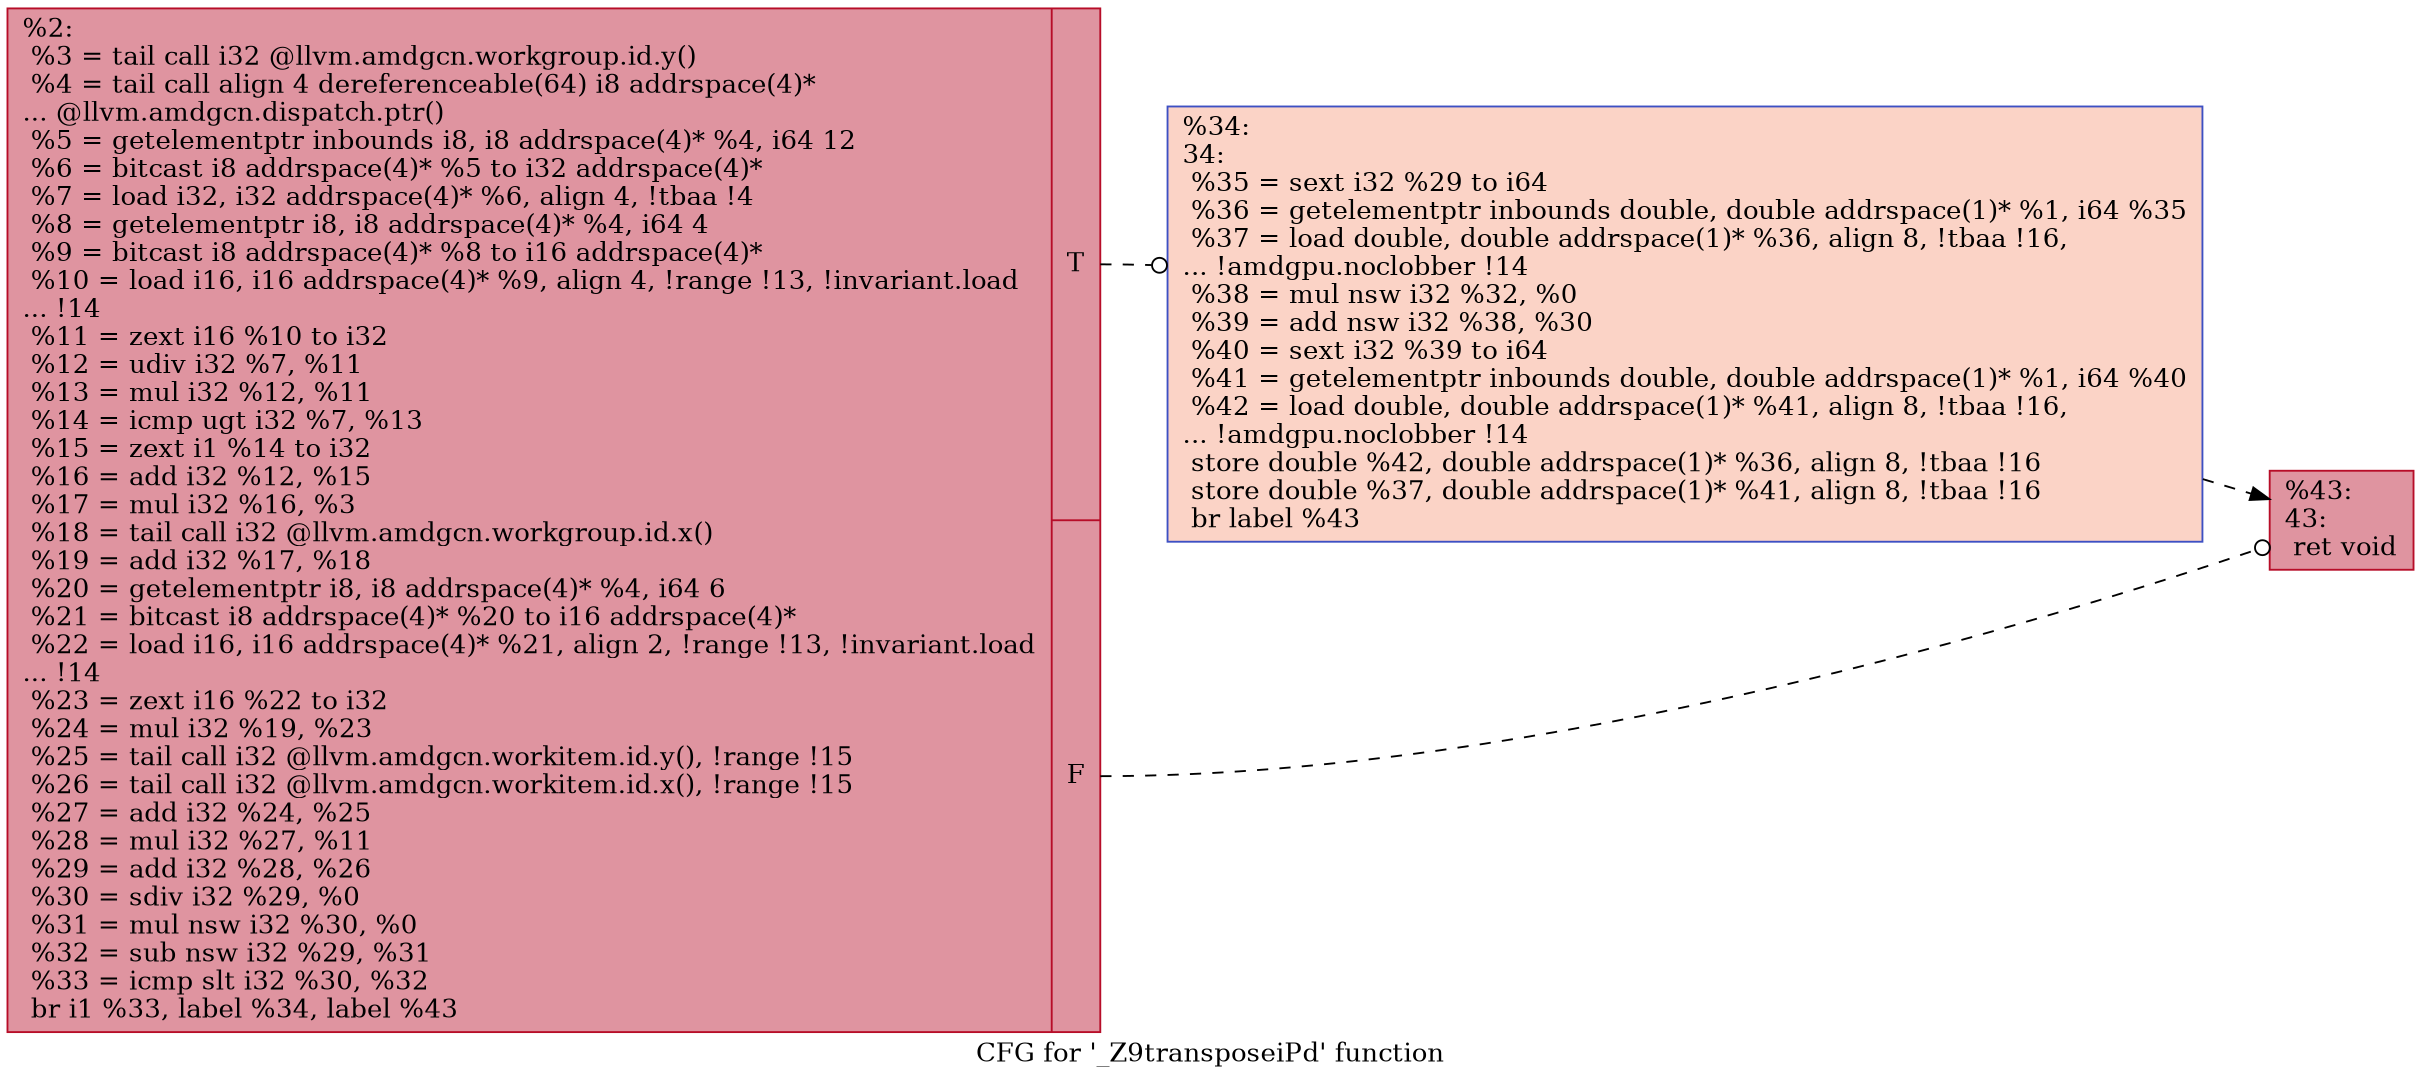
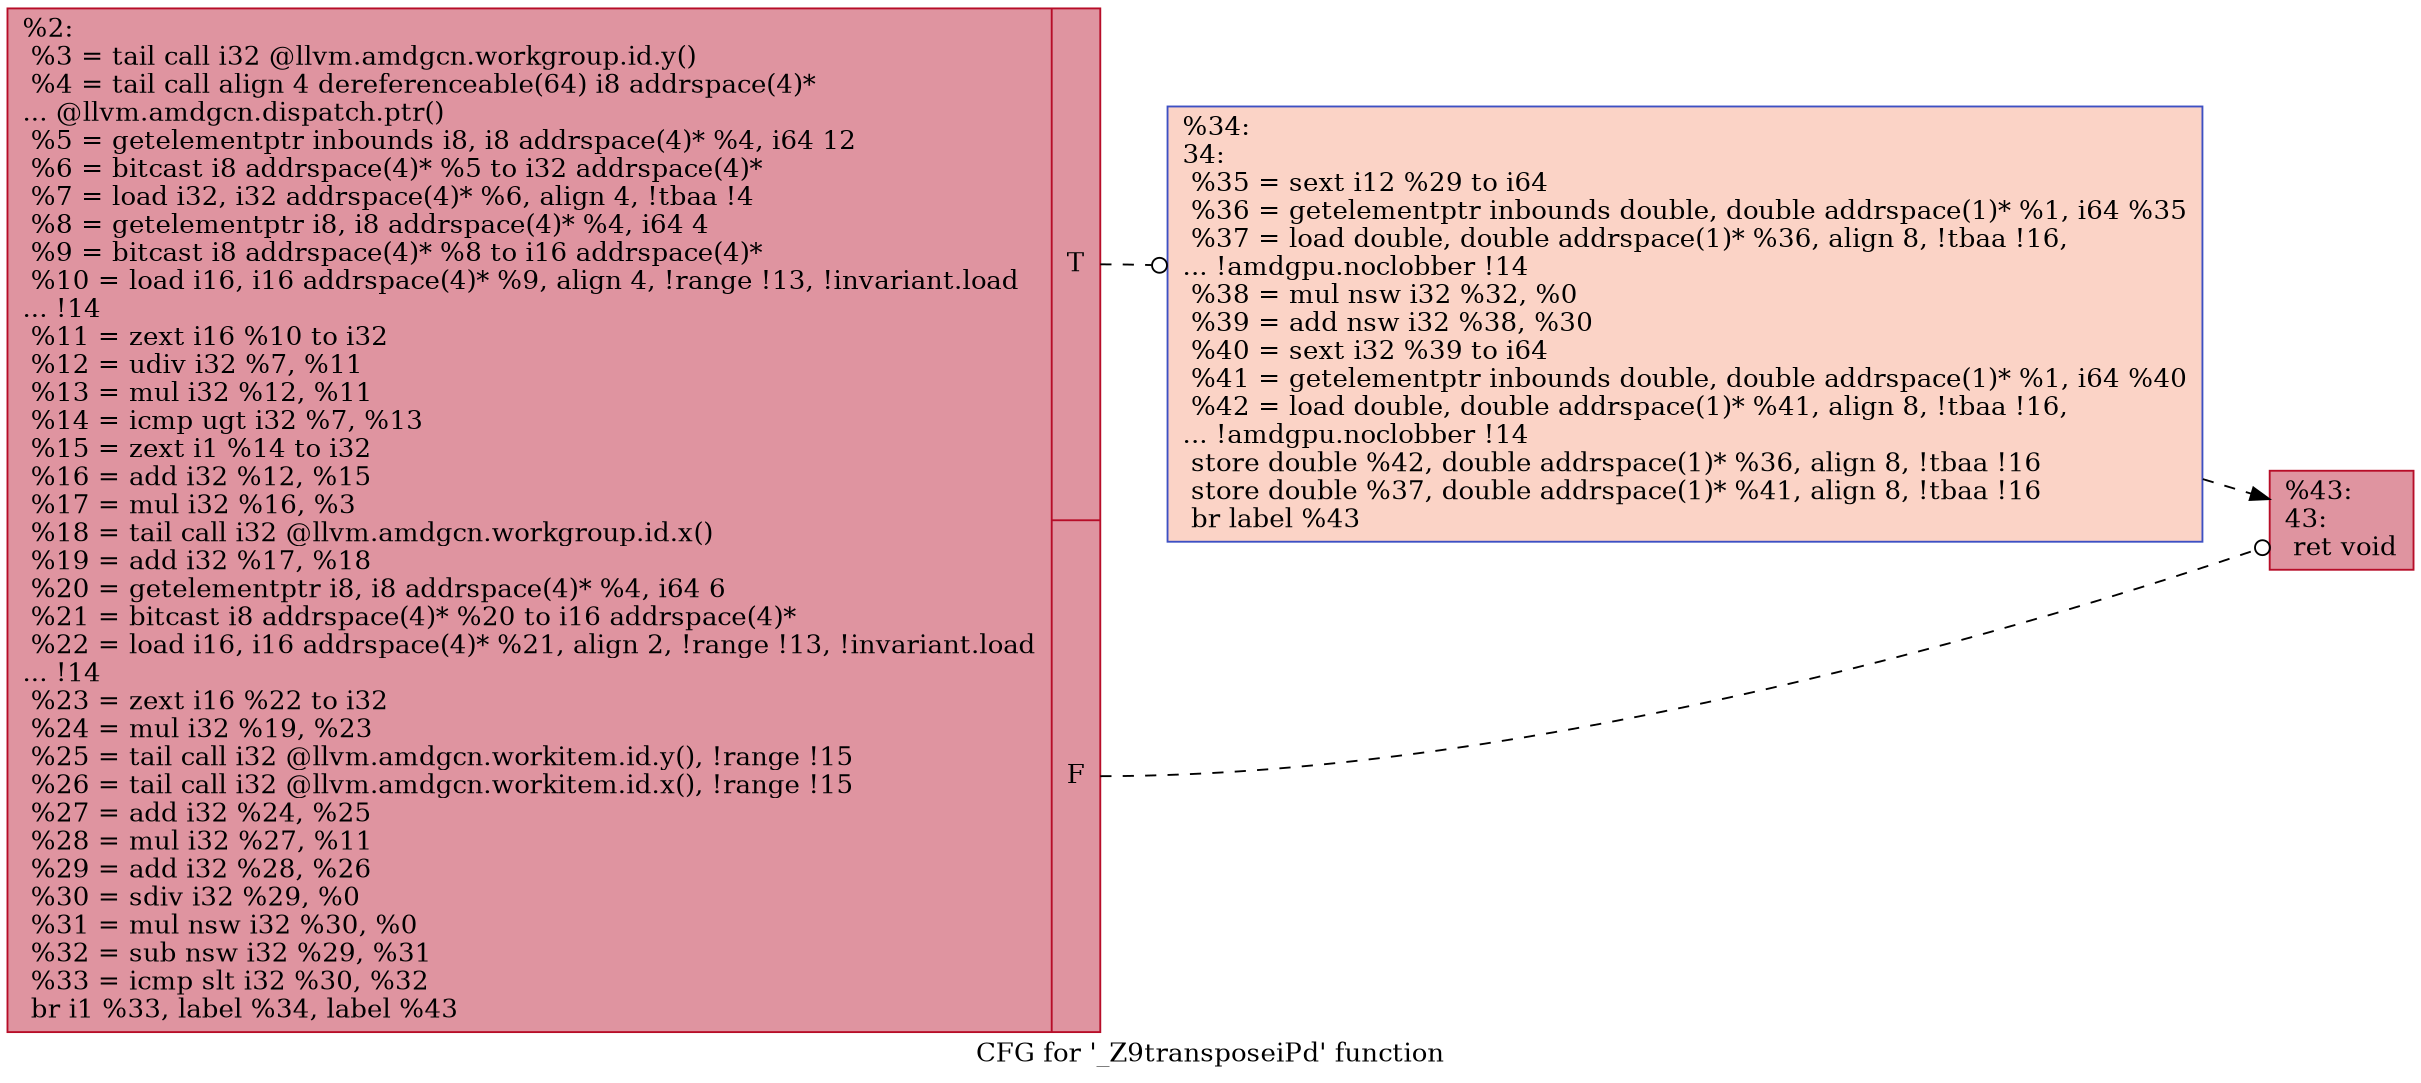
node "%34:": text "%35 = sext i32 %29 to i64" -> "%35 = sext i12 %29 to i64"
